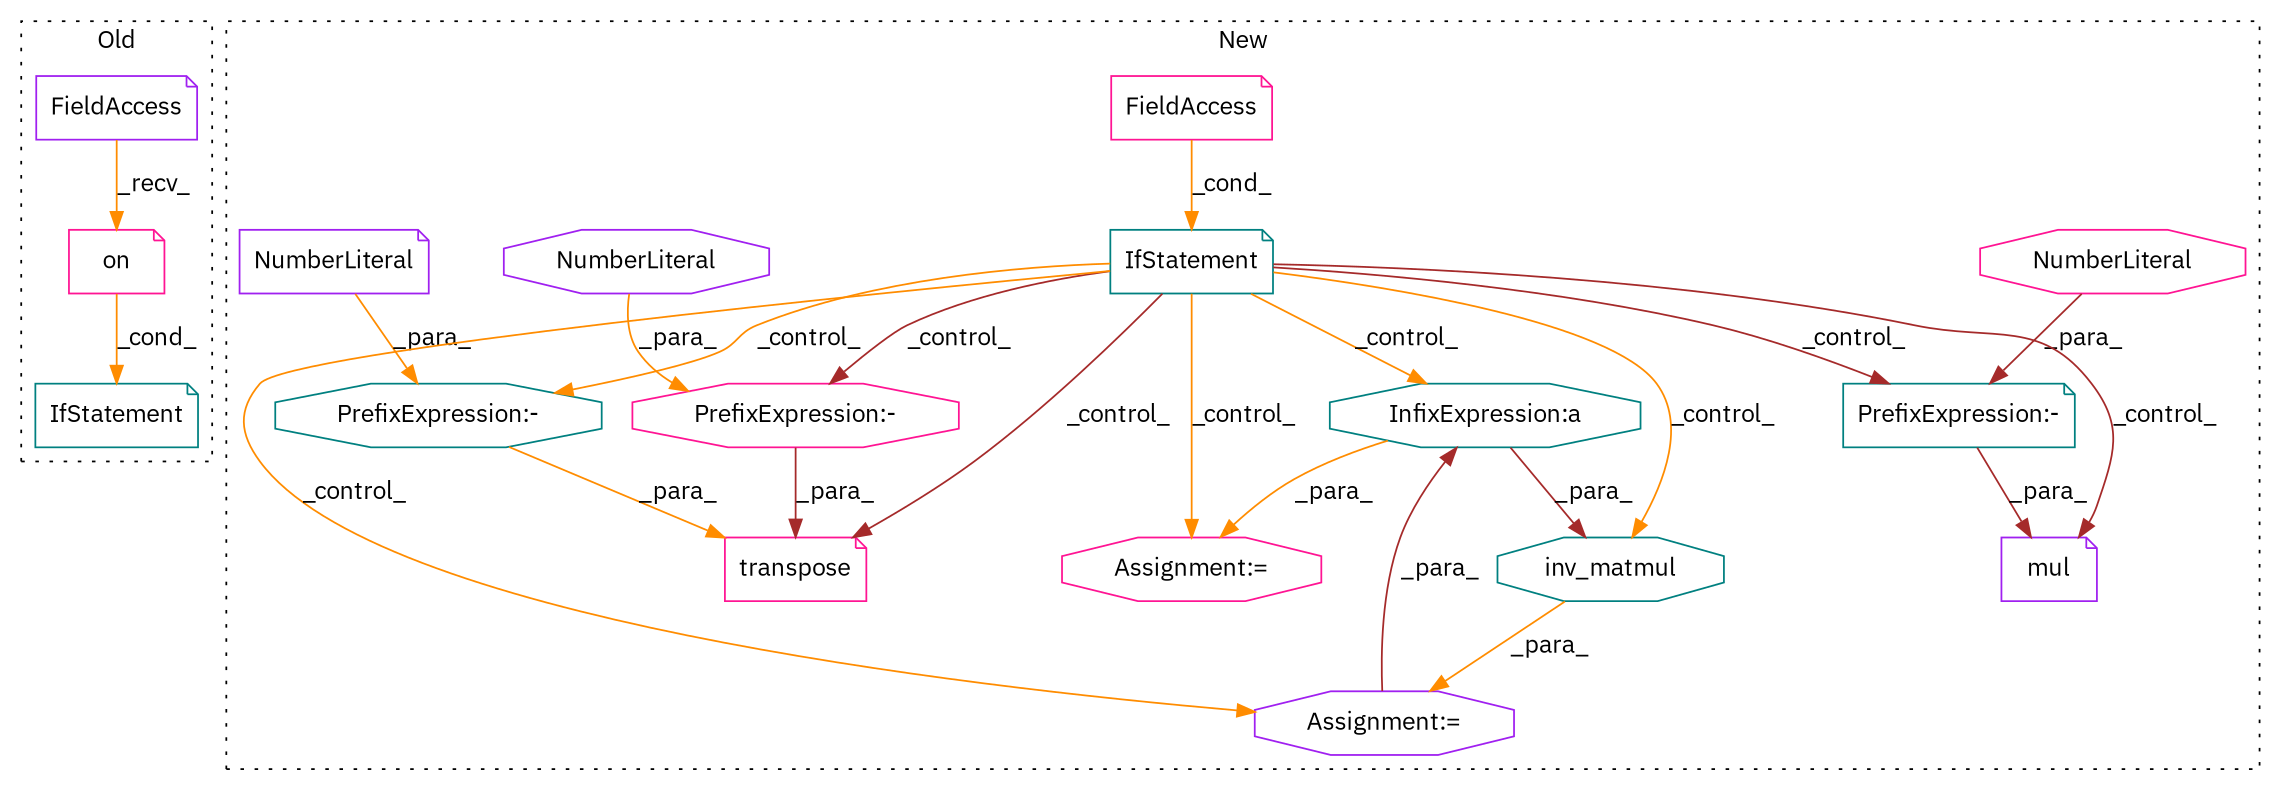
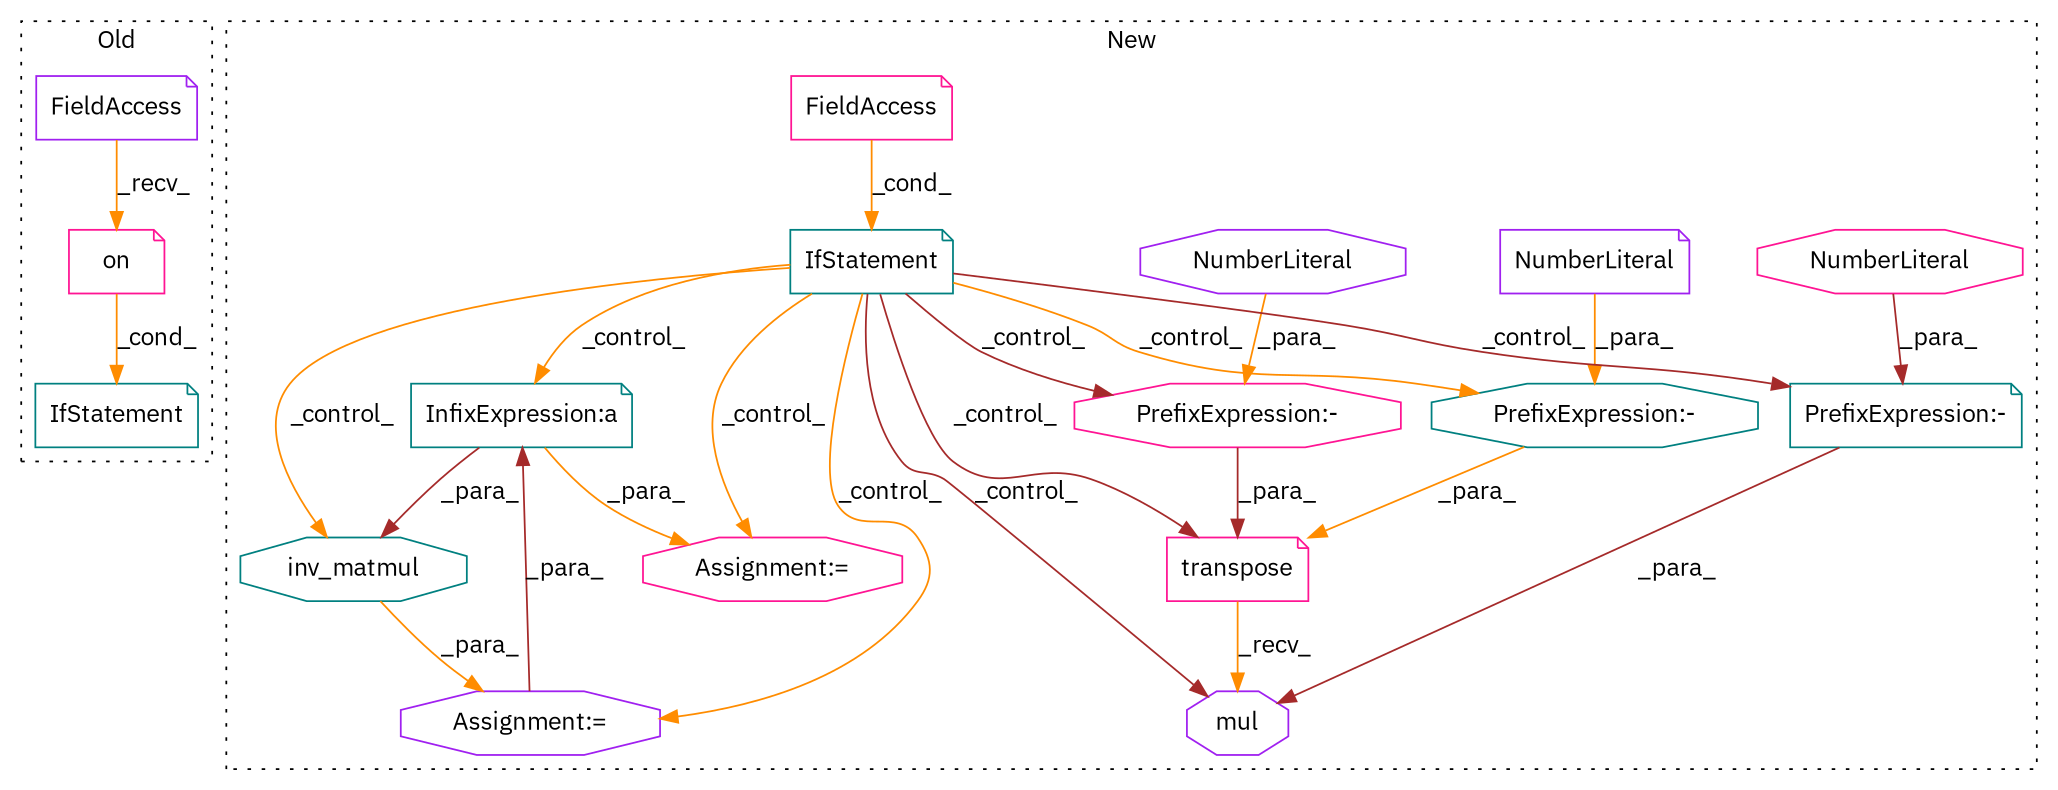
node "InfixExpression:a": shape octagon -> note
node "mul": shape note -> octagon
edge "transpose" -> "mul": added, label "_recv_"
